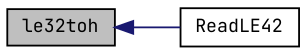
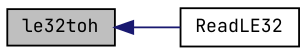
node "ReadLE42": label "ReadLE42" -> "ReadLE32"
